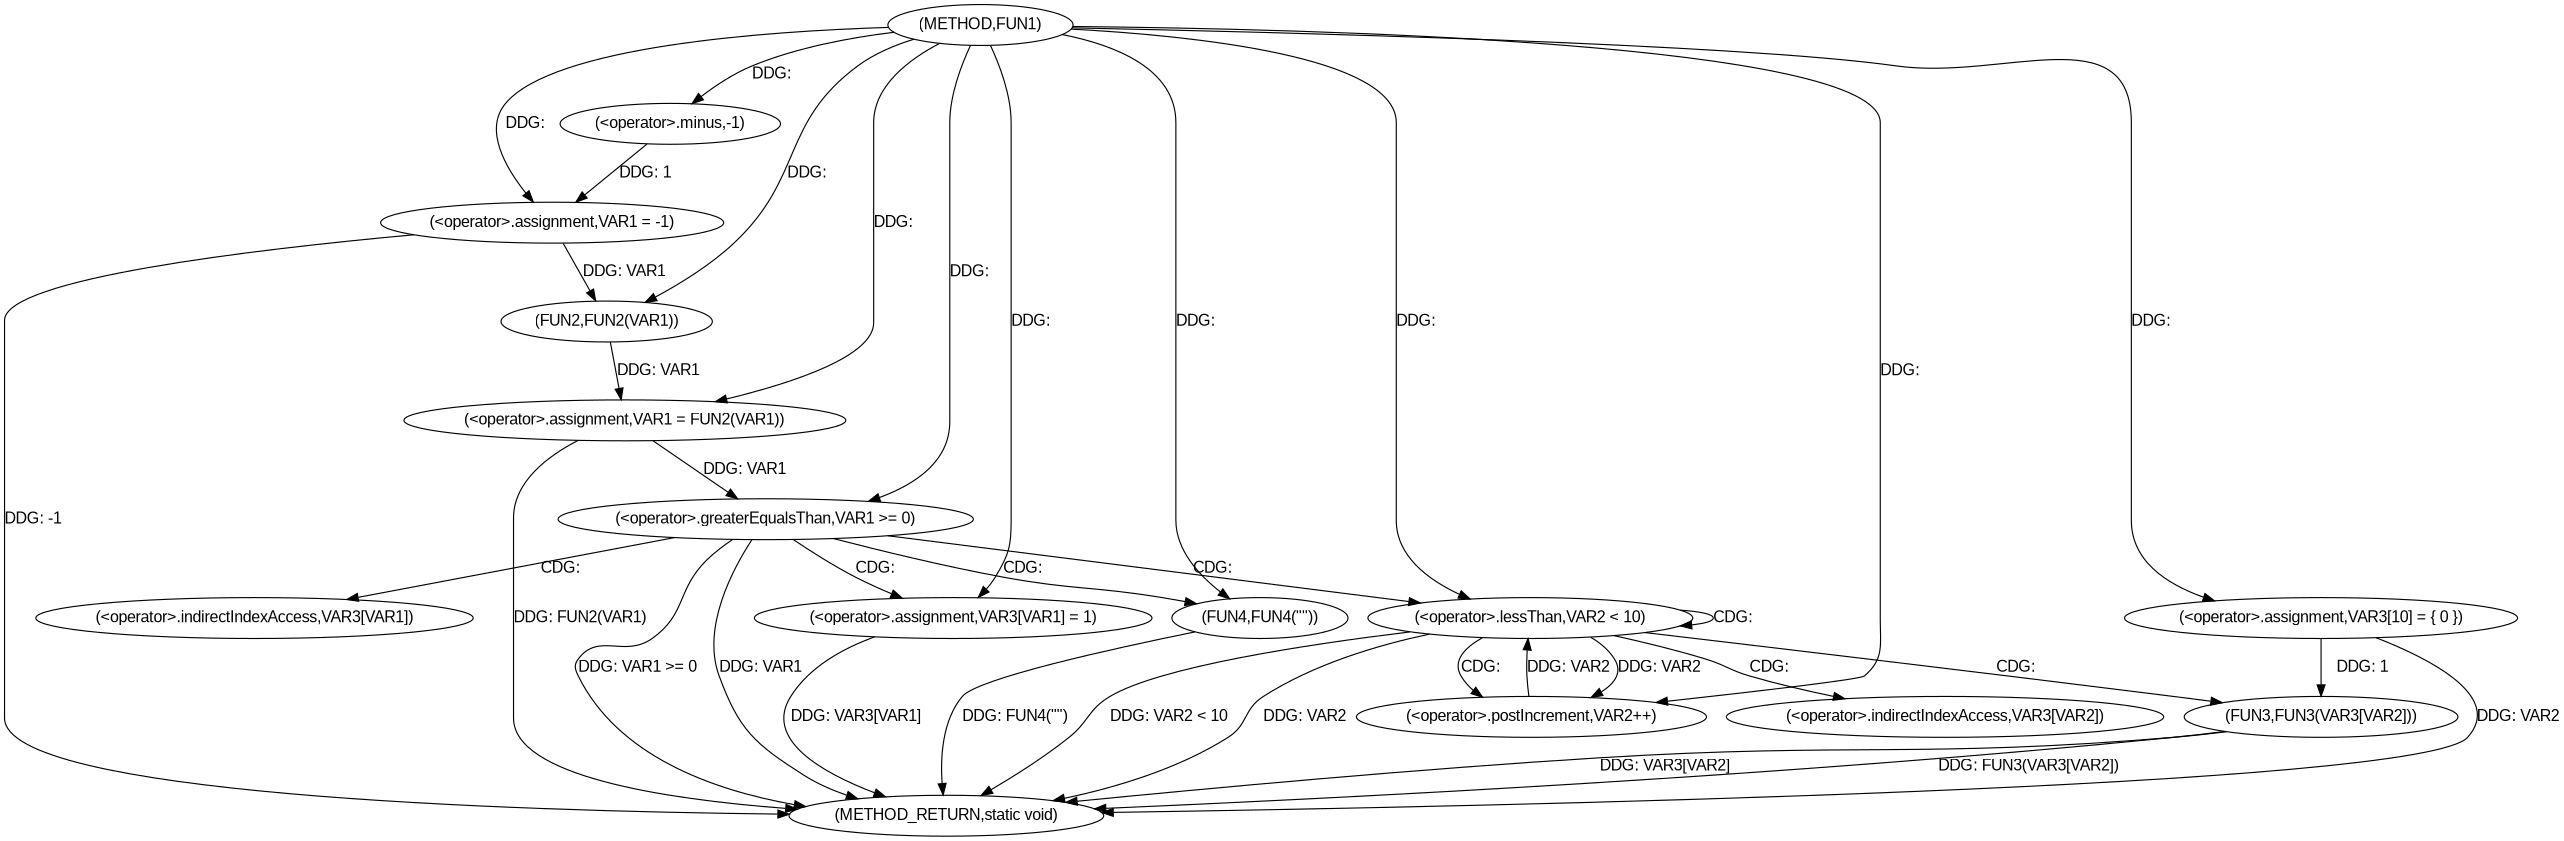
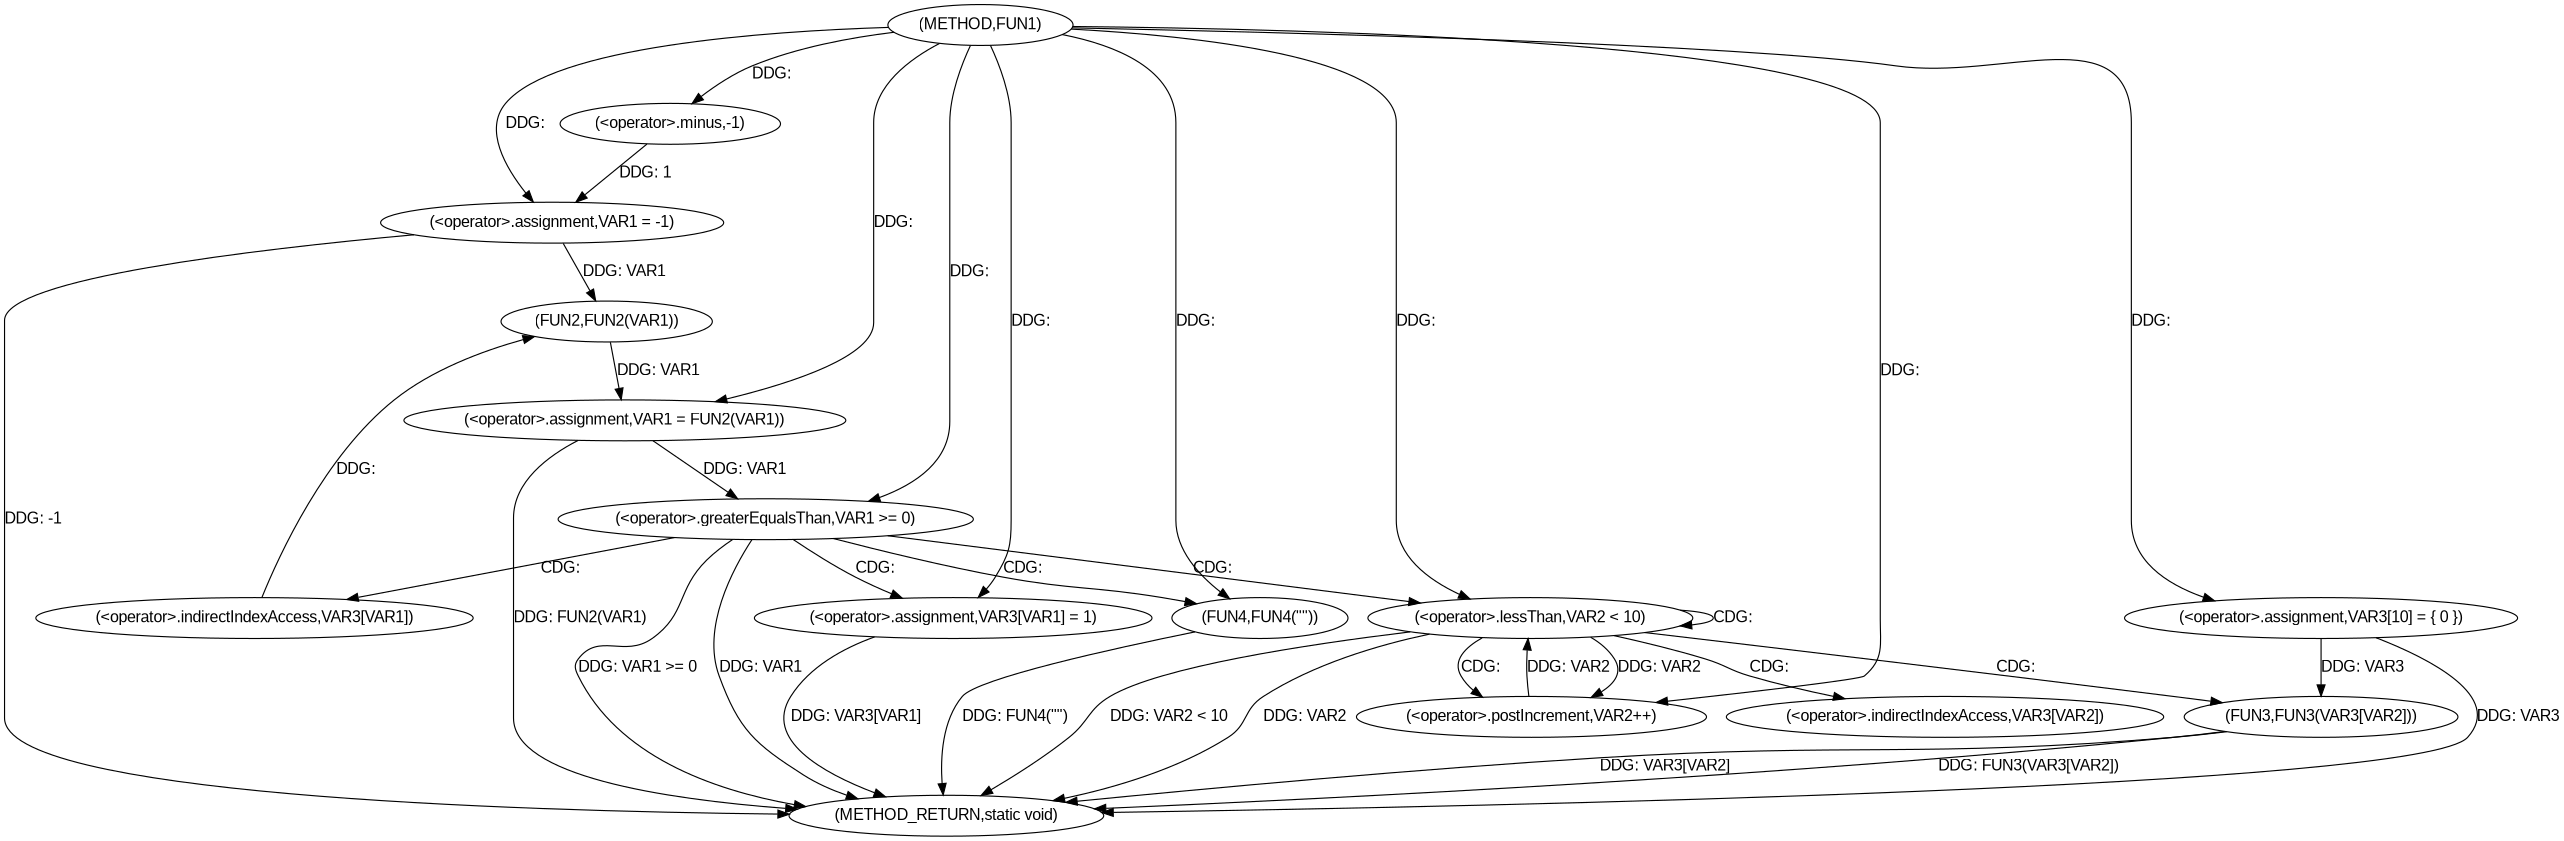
edge "(METHOD,FUN1)" -> "(FUN2,FUN2(VAR1))": now "(<operator>.indirectIndexAccess,VAR3[VAR1])" -> "(FUN2,FUN2(VAR1))"
edge "(<operator>.assignment,VAR3[10] = { 0 })" -> "(FUN3,FUN3(VAR3[VAR2]))": label "DDG: 1" -> "DDG: VAR3"
edge "(<operator>.assignment,VAR3[10] = { 0 })" -> "(METHOD_RETURN,static void)": label "DDG: VAR2" -> "DDG: VAR3"
